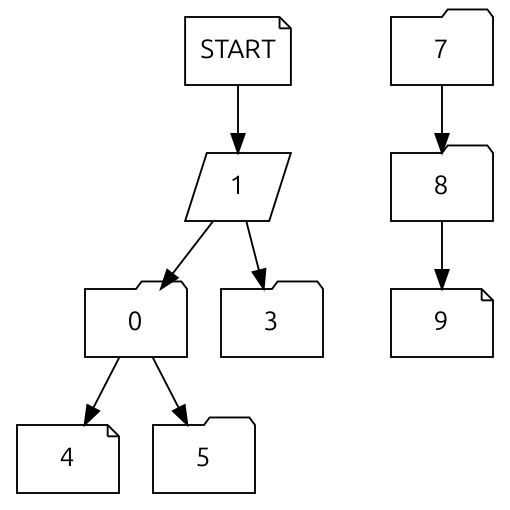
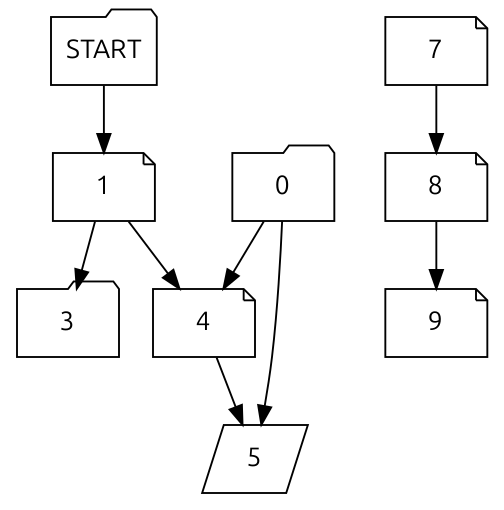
node "START": shape note -> folder
node "7": shape folder -> note
node "1": shape parallelogram -> note
node "8": shape folder -> note
edge "1" -> "0": now "1" -> "4"
edge "4" -> "5": added
node "5": shape folder -> parallelogram
